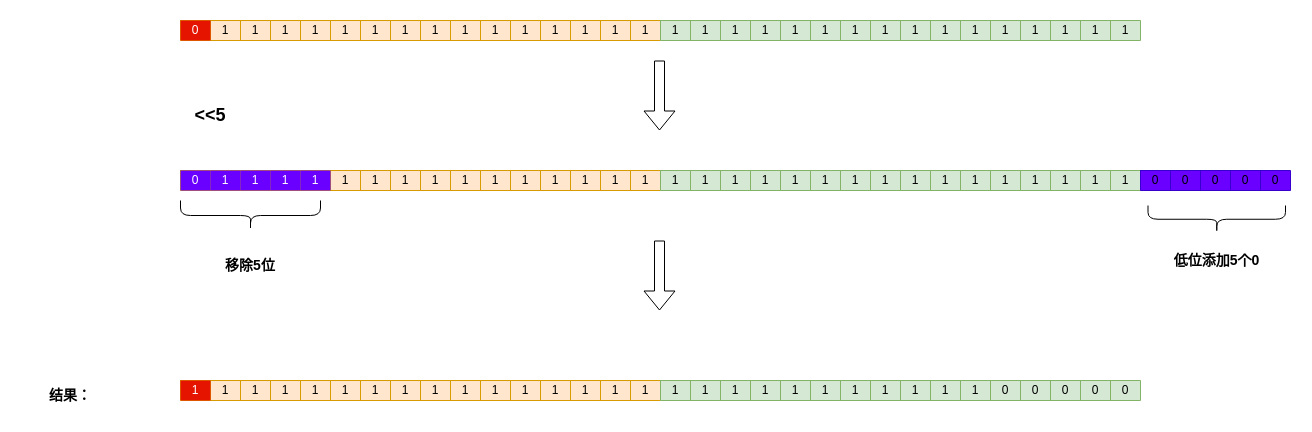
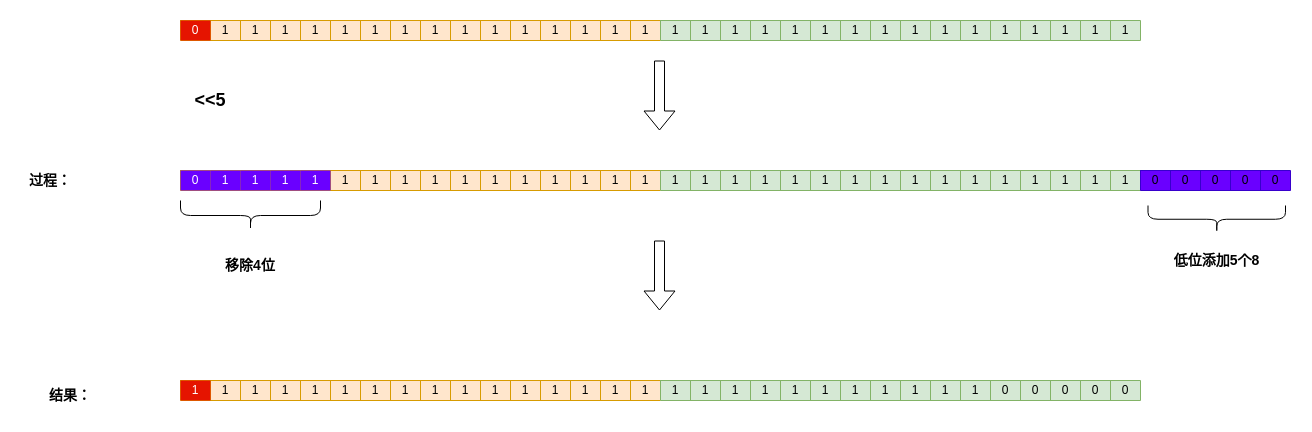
node "<<5": moved (211, 116) -> (211, 101)
node "过程：": added
node "低位添加5个0": label "低位添加5个0" -> "低位添加5个8"
node "移除5位": label "移除5位" -> "移除4位"
